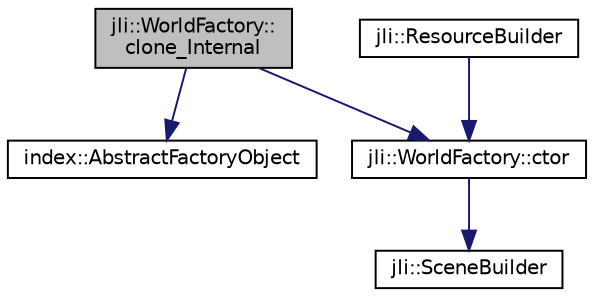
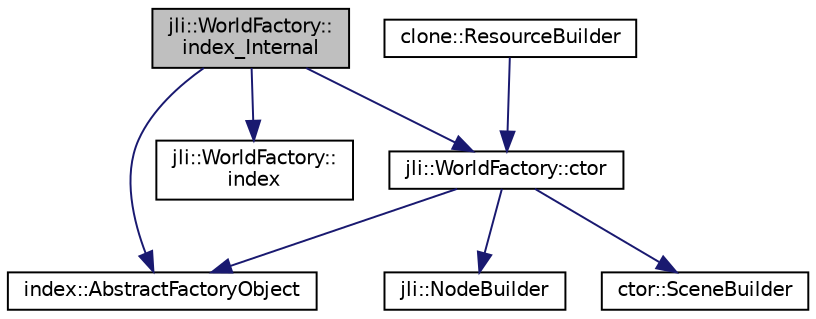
node "jli::WorldFactory:: clone_Internal": label "jli::WorldFactory:: clone_Internal" -> "jli::WorldFactory:: index_Internal"
node "jli::ResourceBuilder": label "jli::ResourceBuilder" -> "clone::ResourceBuilder"
node "jli::WorldFactory:: index": added
edge "jli::WorldFactory::ctor" -> "index::AbstractFactoryObject": added
node "jli::SceneBuilder": label "jli::SceneBuilder" -> "ctor::SceneBuilder"
node "jli::NodeBuilder": added
